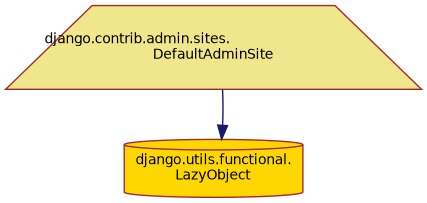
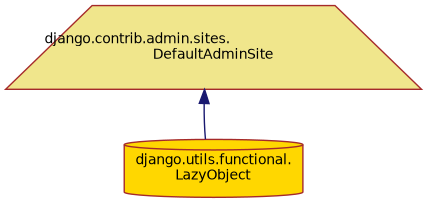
edge "django.contrib.admin.sites. DefaultAdminSite" -> "django.utils.functional. LazyObject": reversed
